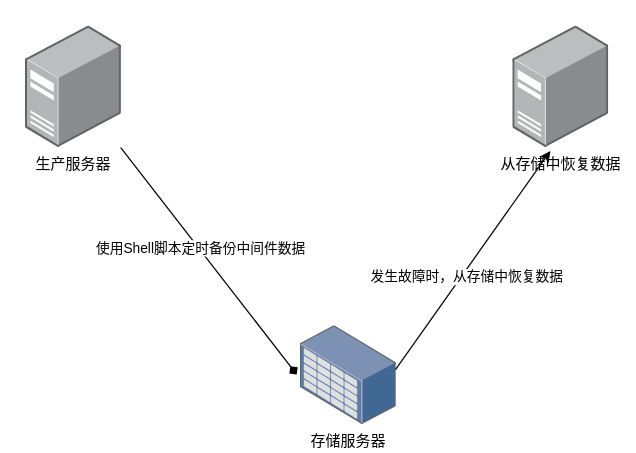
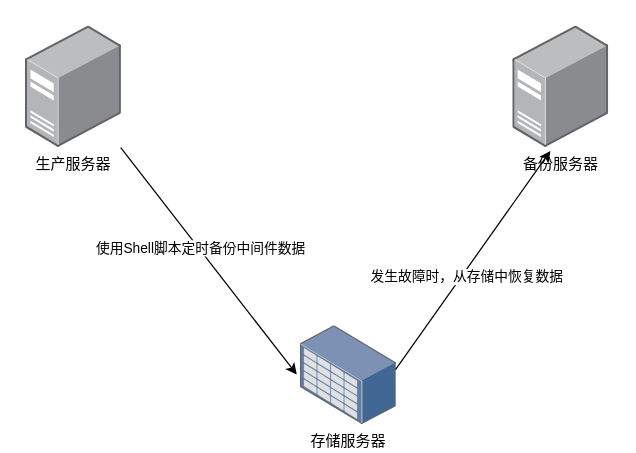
node "从存储中恢复数据": label "从存储中恢复数据" -> "备份服务器"
edge "生产服务器" -> "存储服务器": arrowhead diamond -> classic
